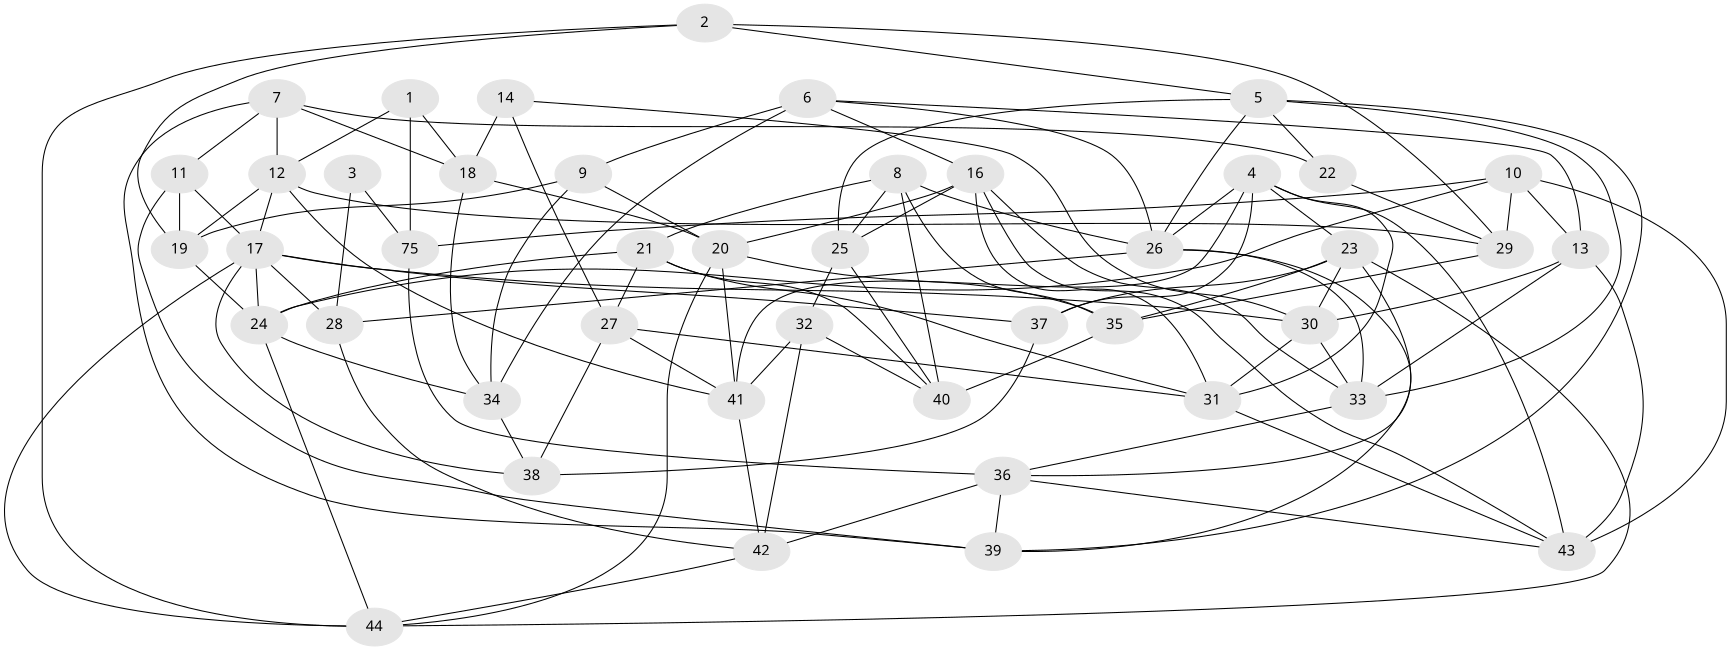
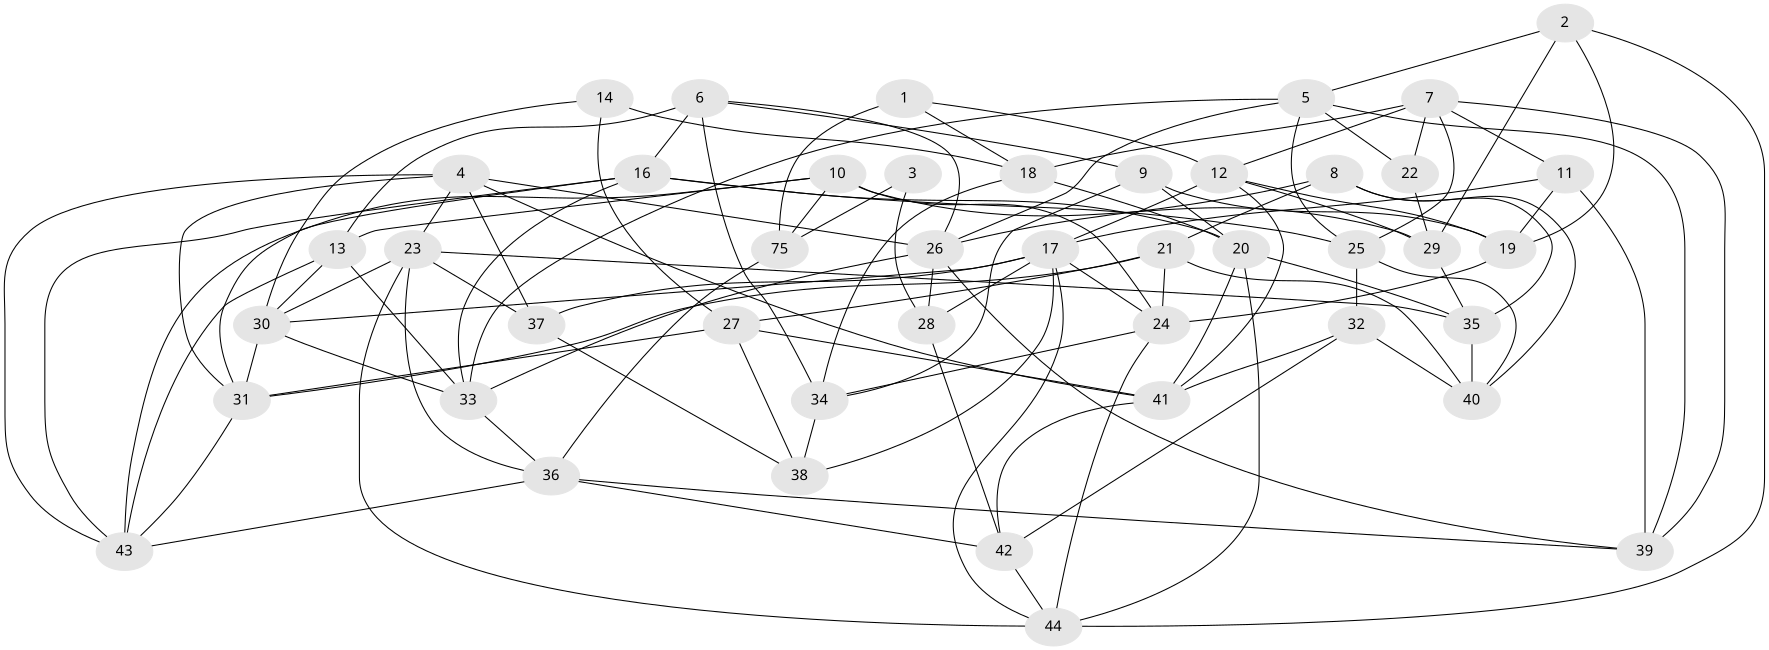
edge "8" -- "25": now "7" -- "25"
